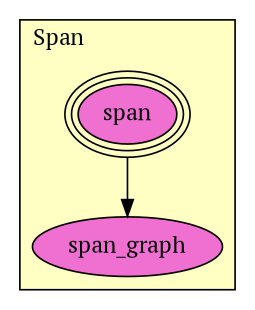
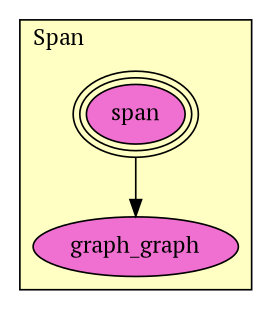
node "span_graph": label "span_graph" -> "graph_graph"
